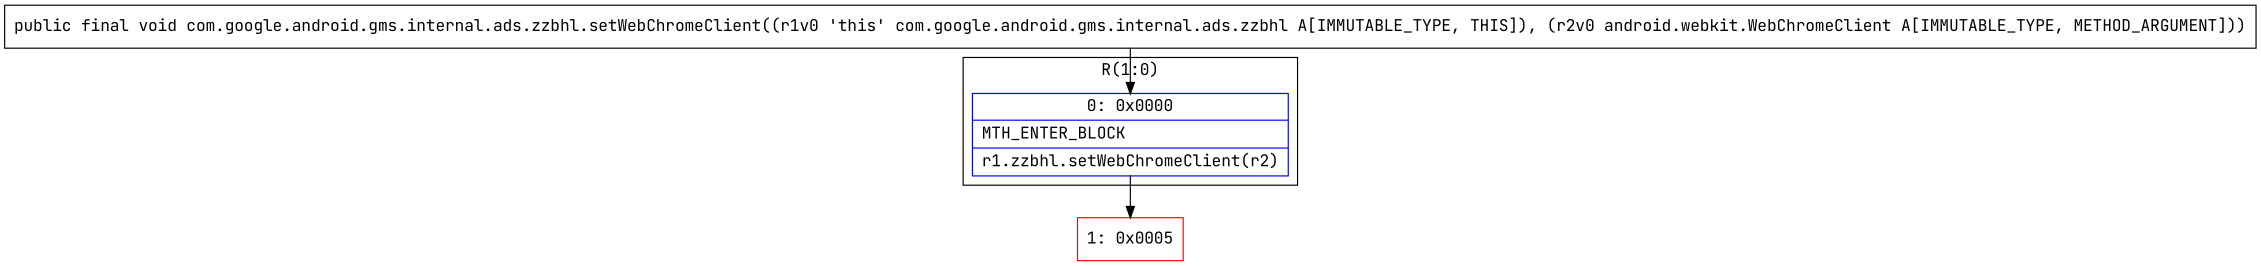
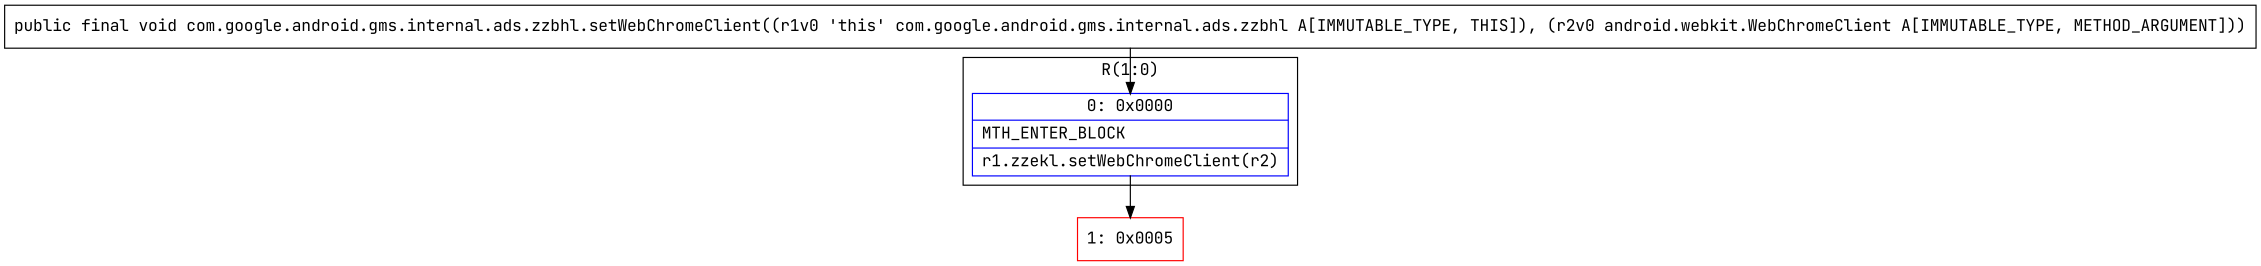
node "0: 0x0000": text "r1.zzbhl.setWebChromeClient(r2)" -> "r1.zzekl.setWebChromeClient(r2)"
